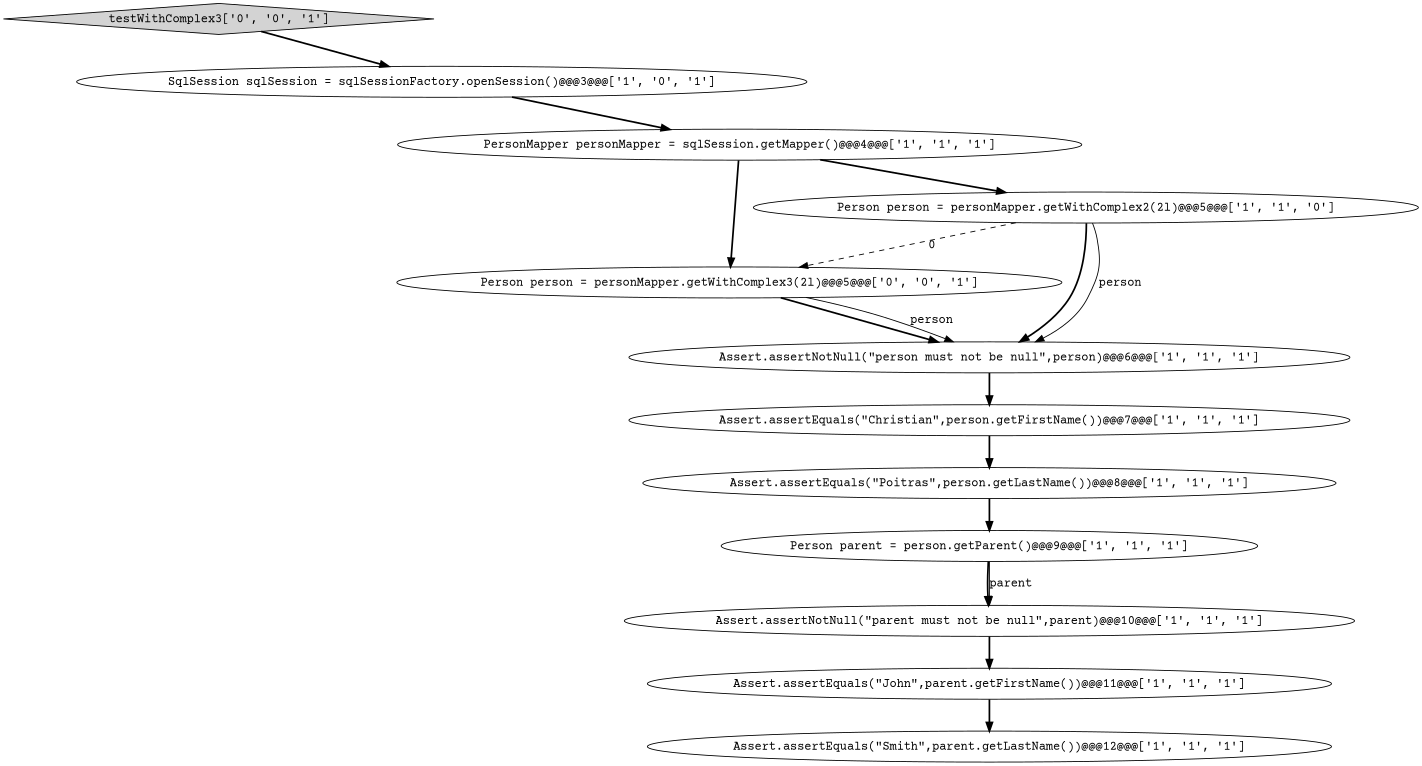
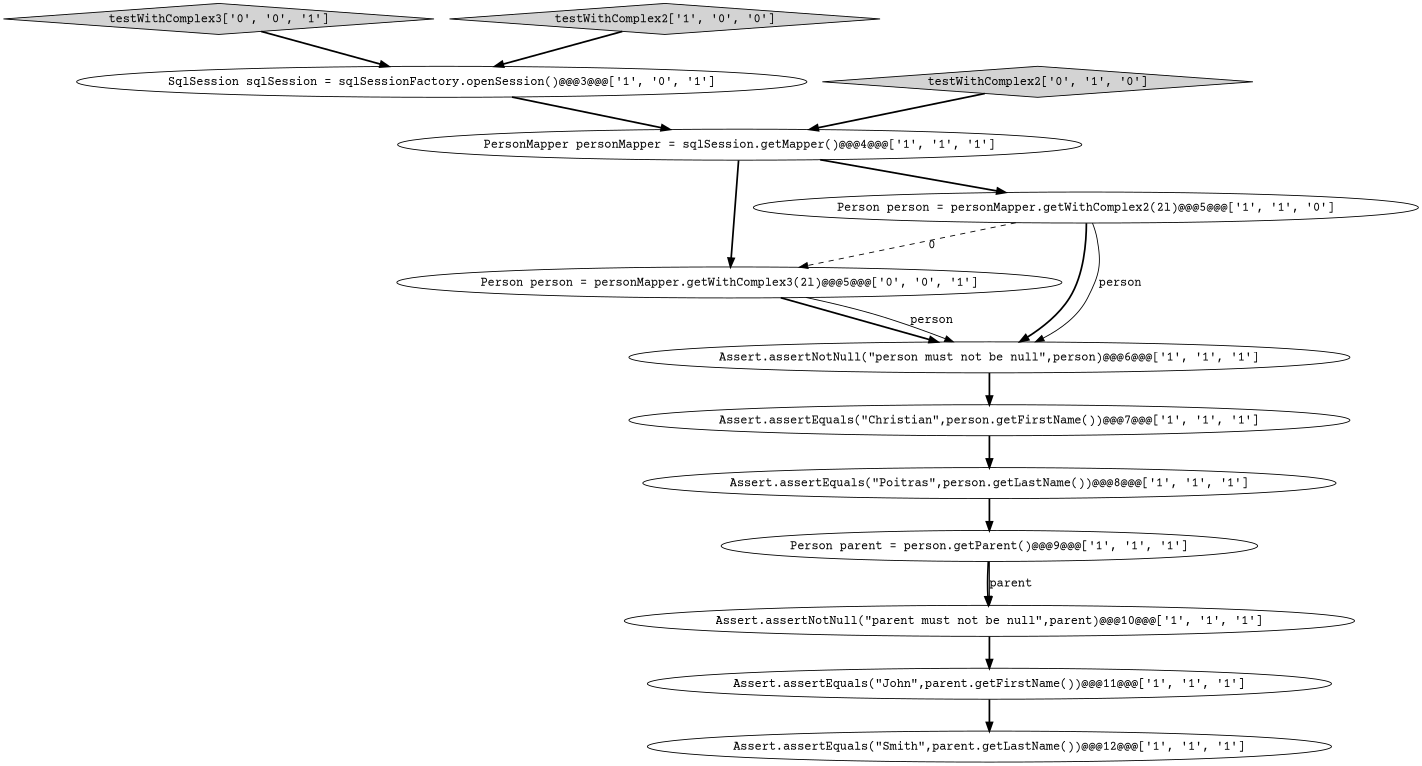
node "testWithComplex2['1', '0', '0']": added
node "testWithComplex2['0', '1', '0']": added
